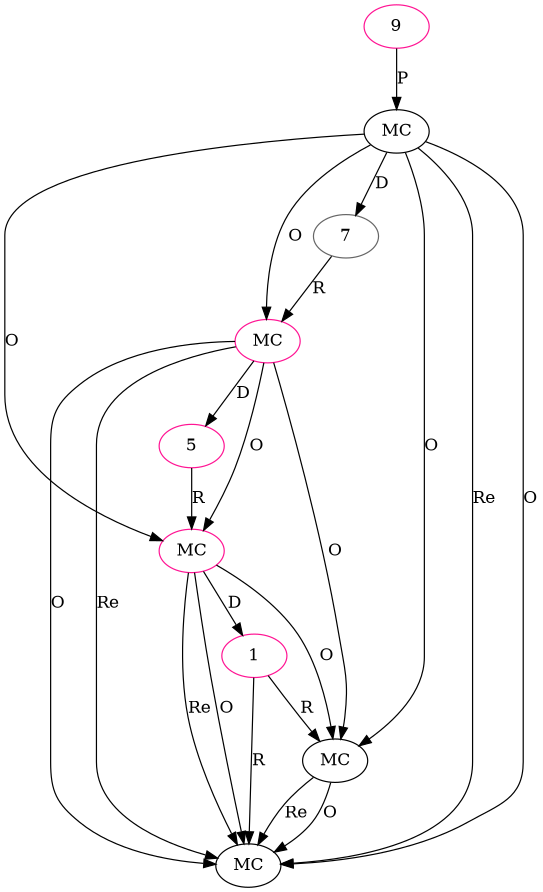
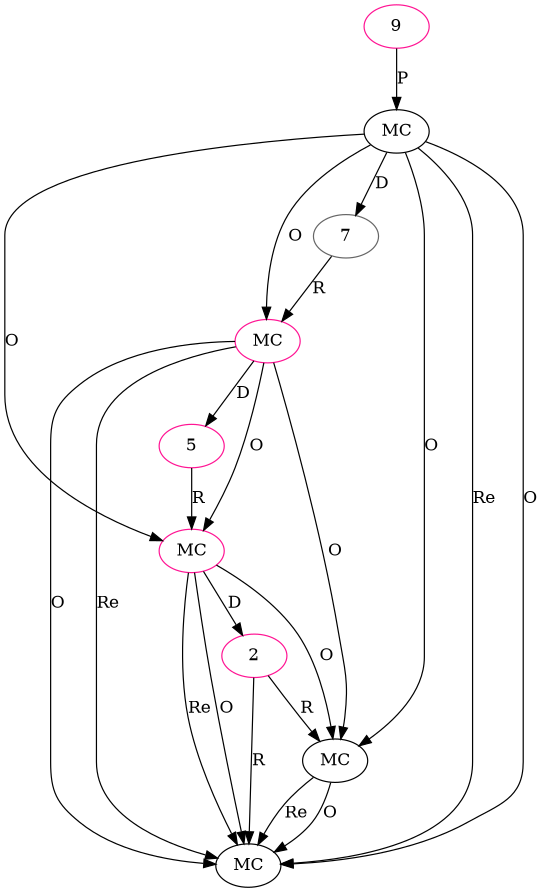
node "1": label "1" -> "2"
